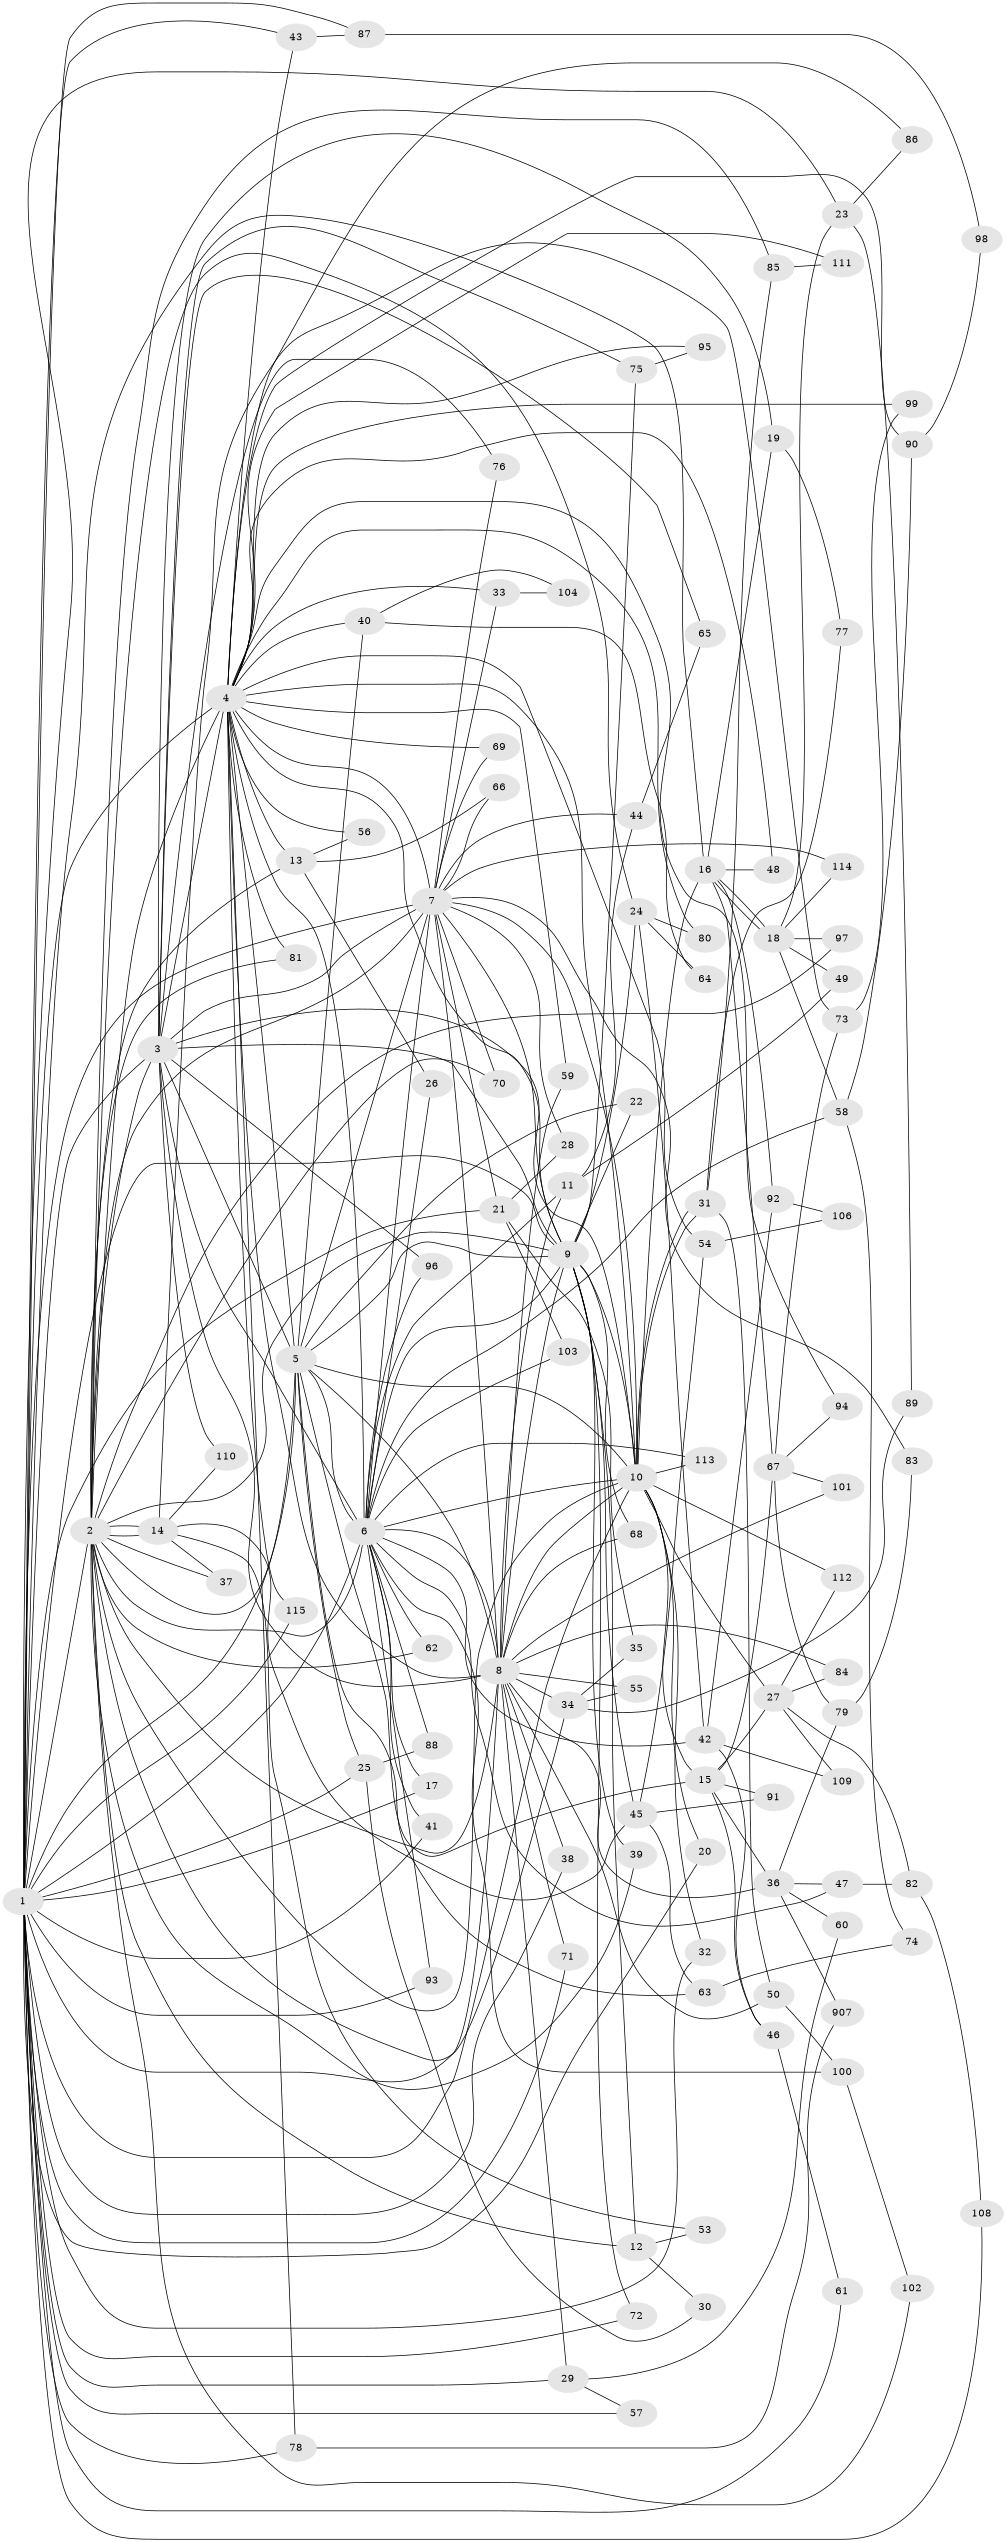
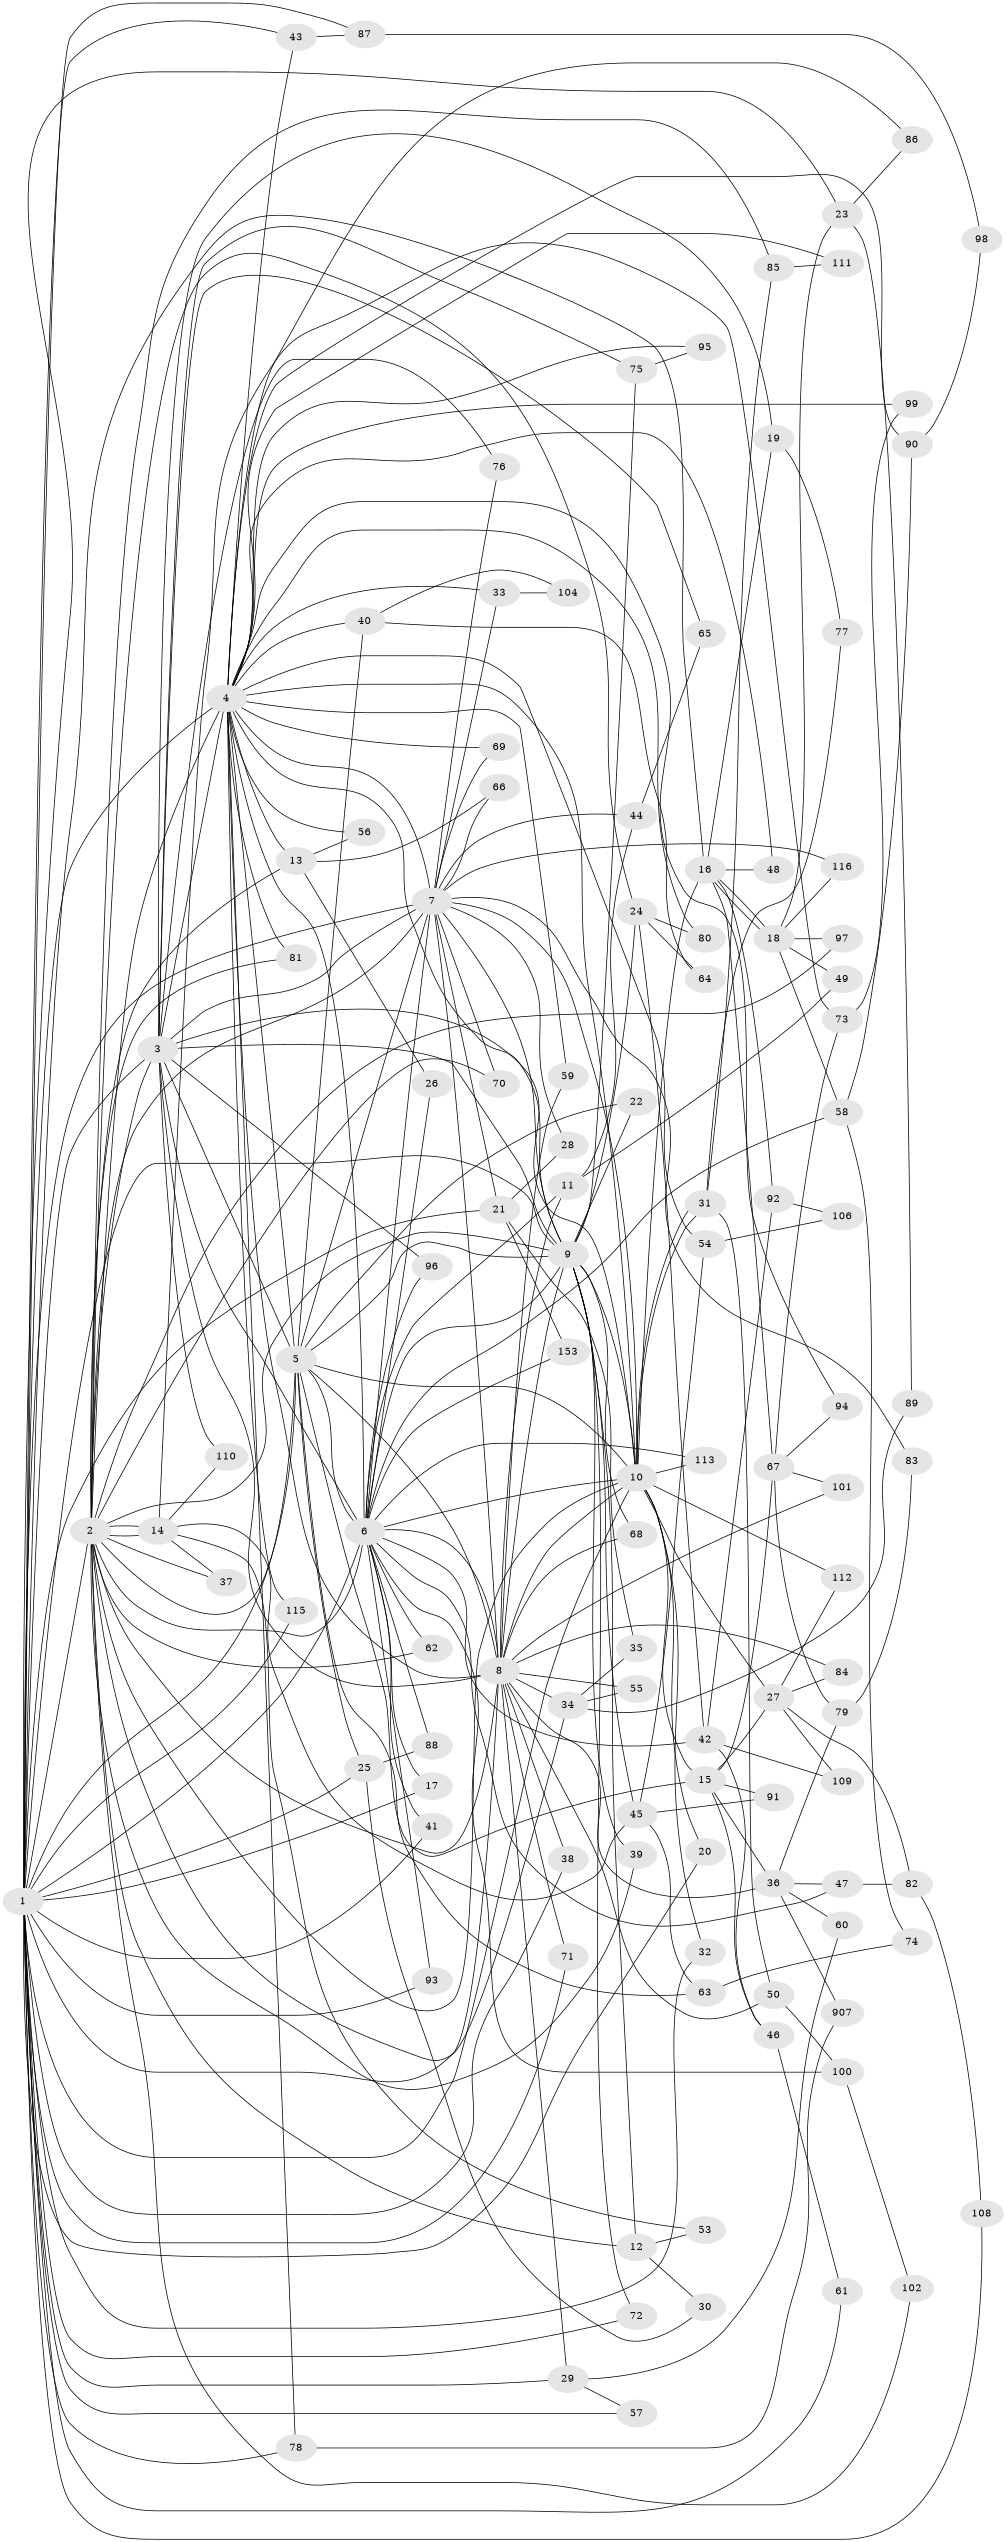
node "114": label "114" -> "116"
node "103": label "103" -> "153"
